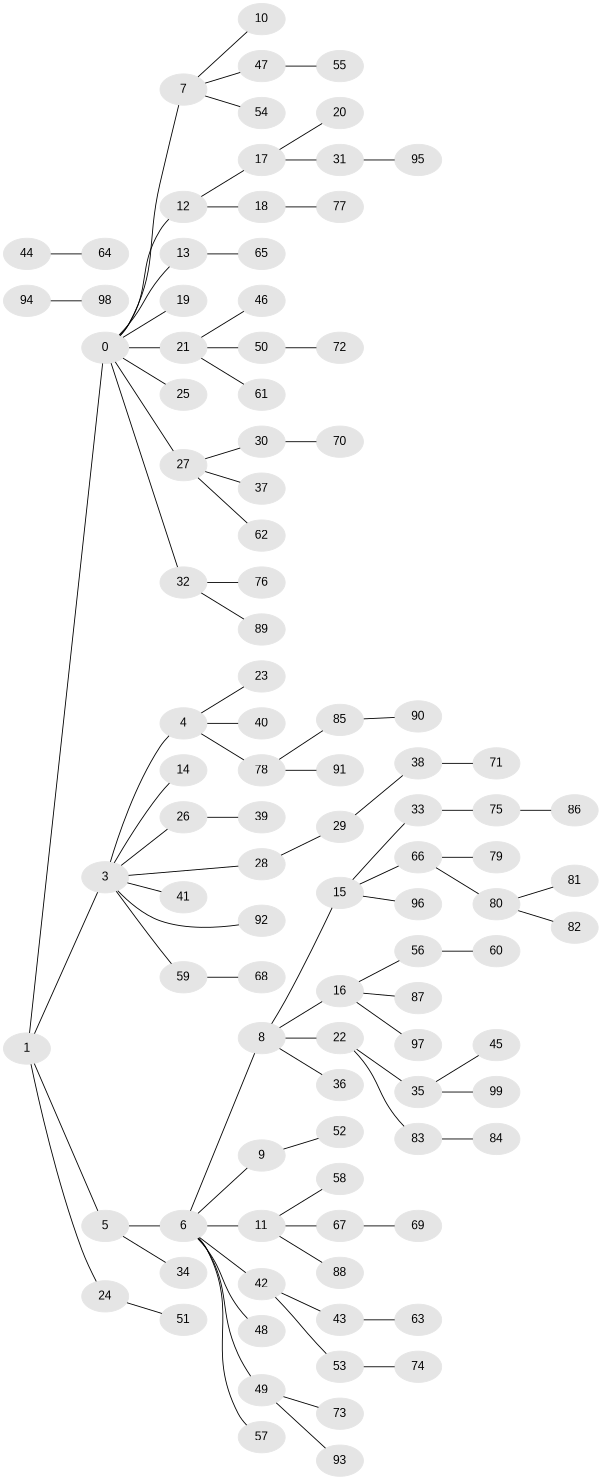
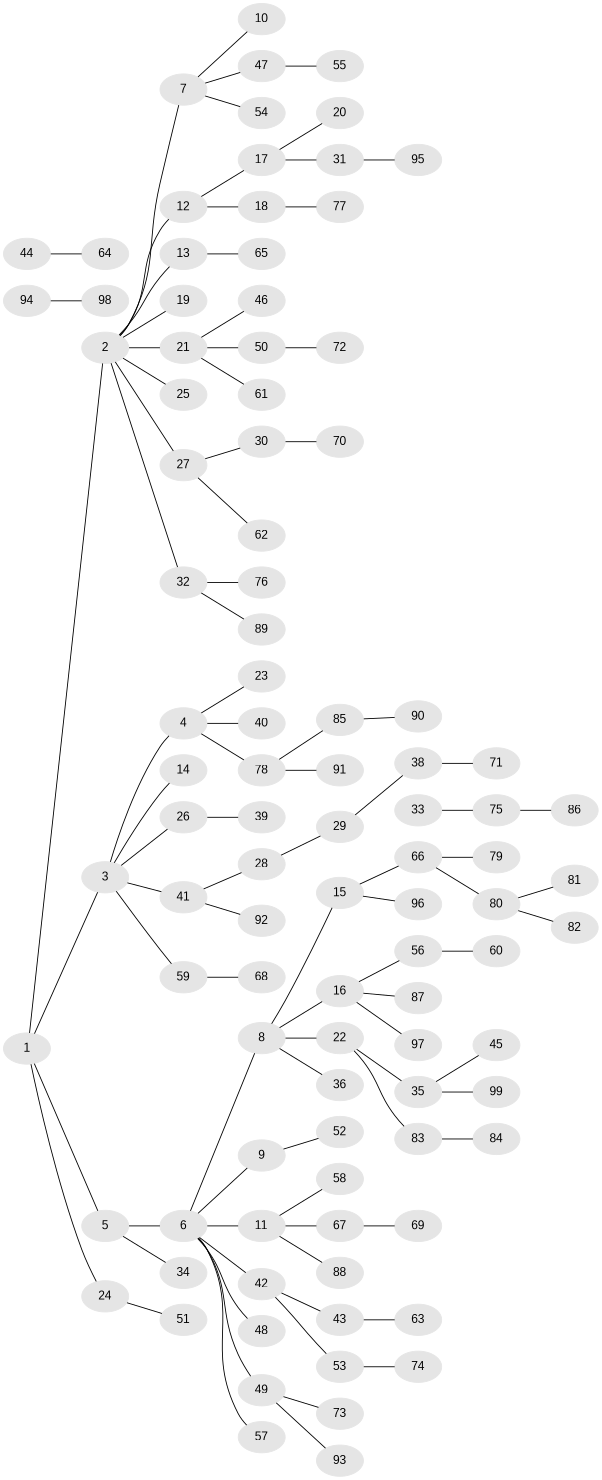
node "0": label "0" -> "2"
node "37": removed
edge "33" -- "15": removed
edge "28" -- "3": now "28" -- "41"
edge "3" -- "92": now "41" -- "92"
